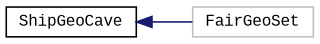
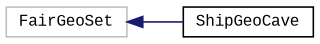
edge "FairGeoSet" -> "ShipGeoCave": reversed
